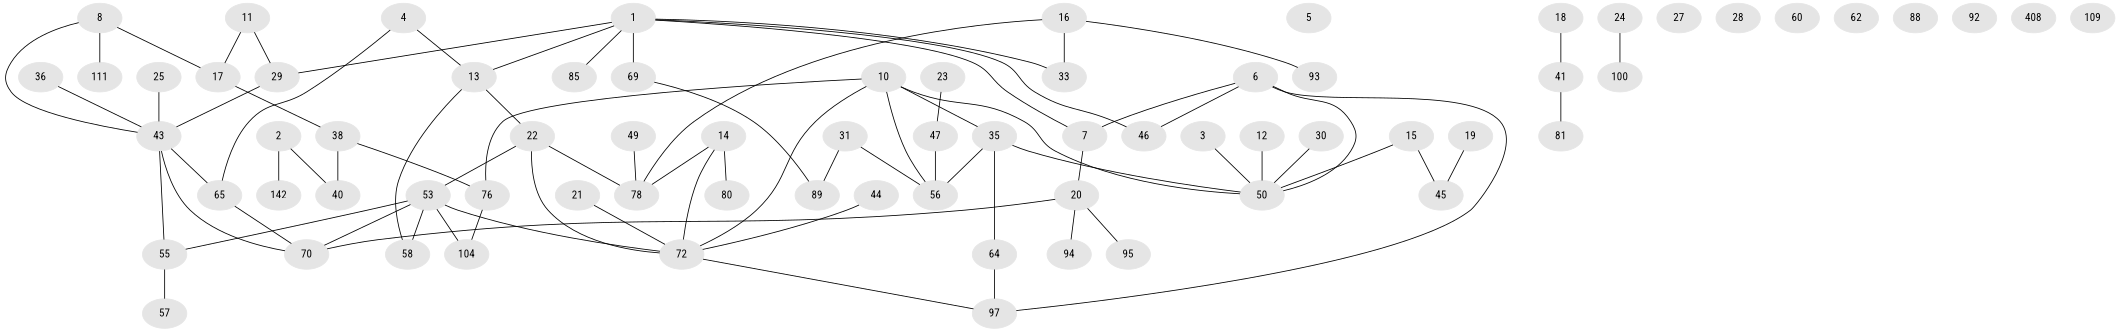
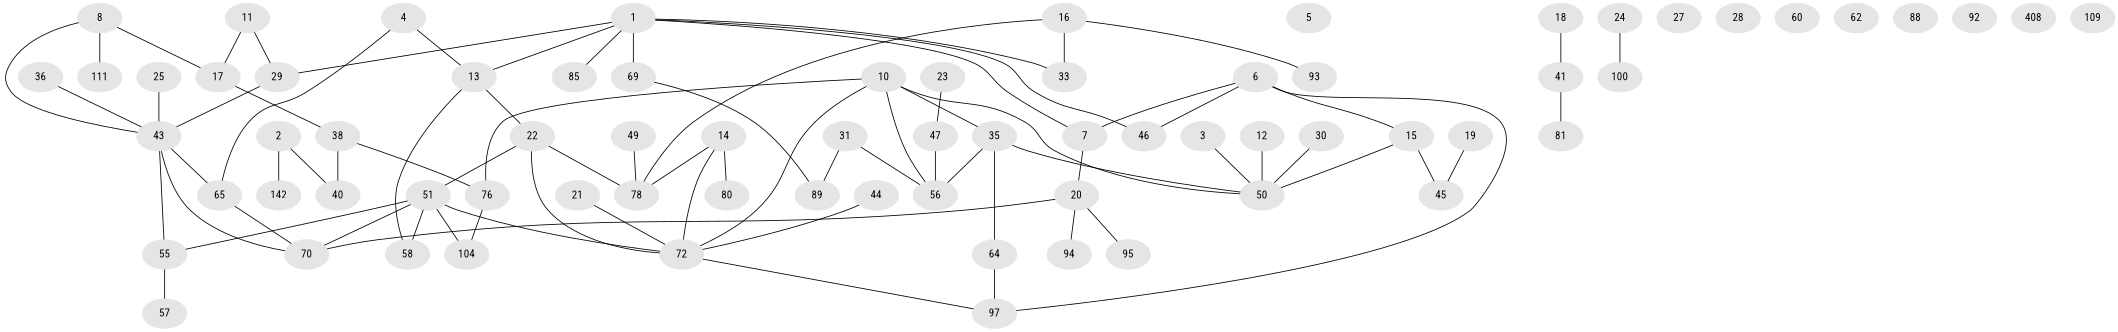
edge "6" -- "50": now "6" -- "15"
node "53": label "53" -> "51"
